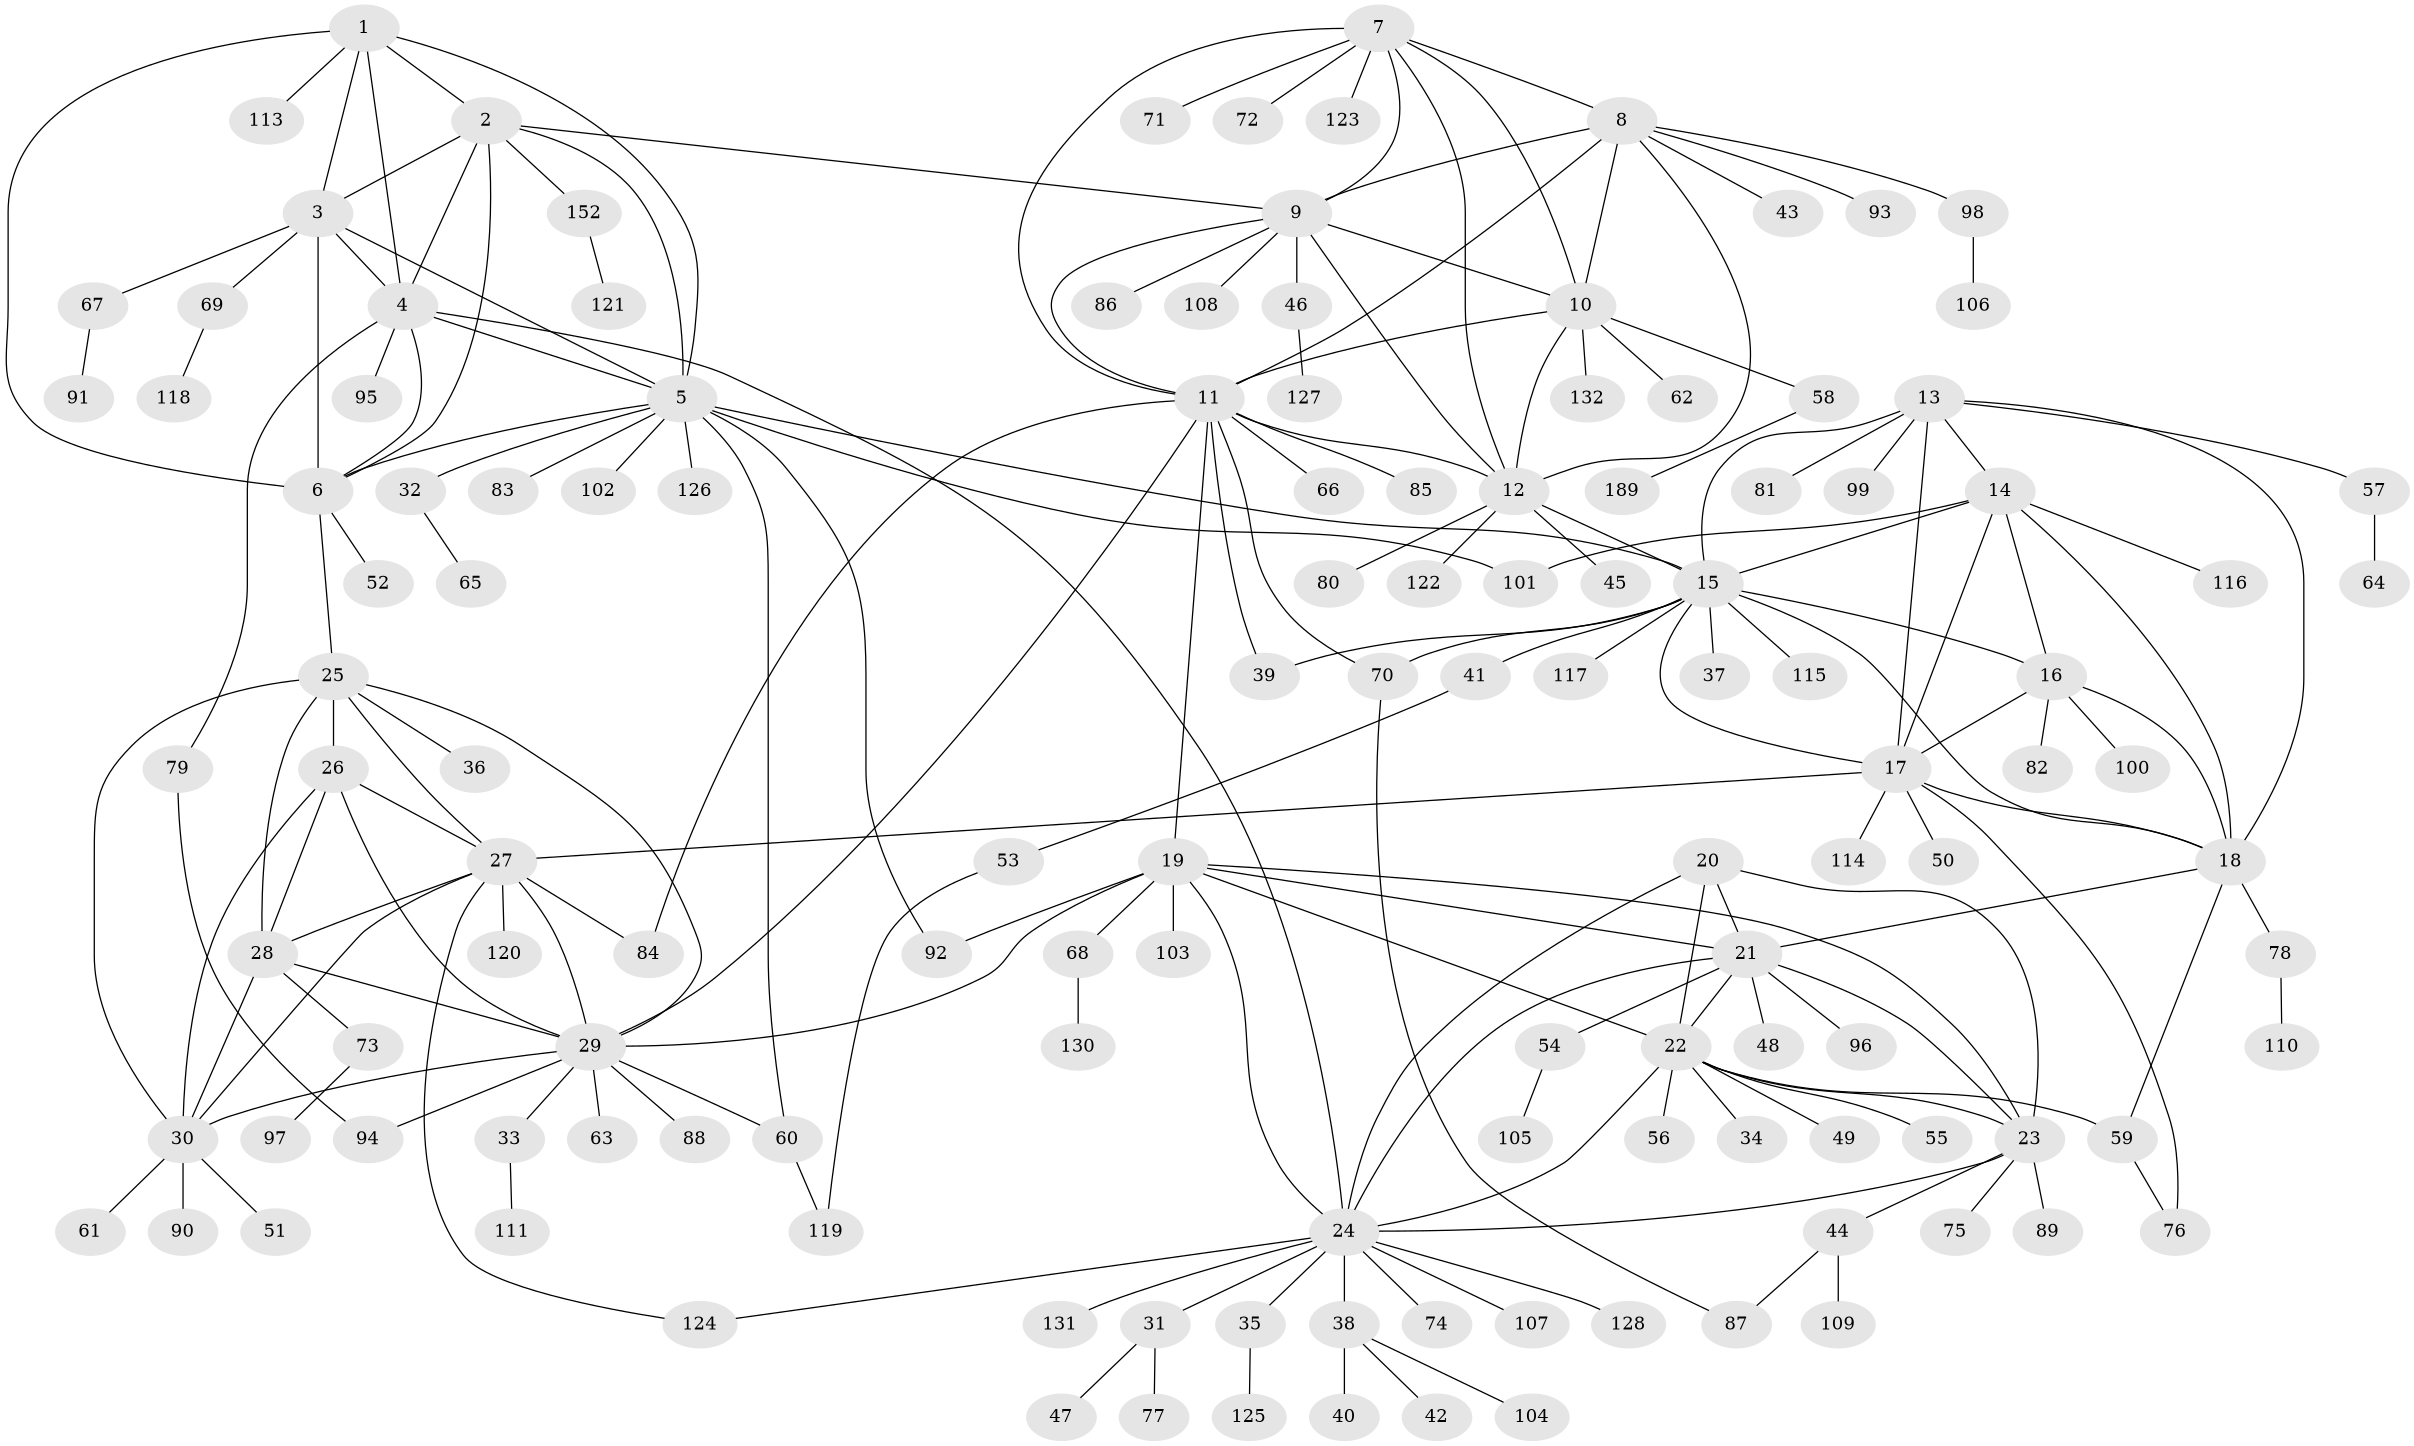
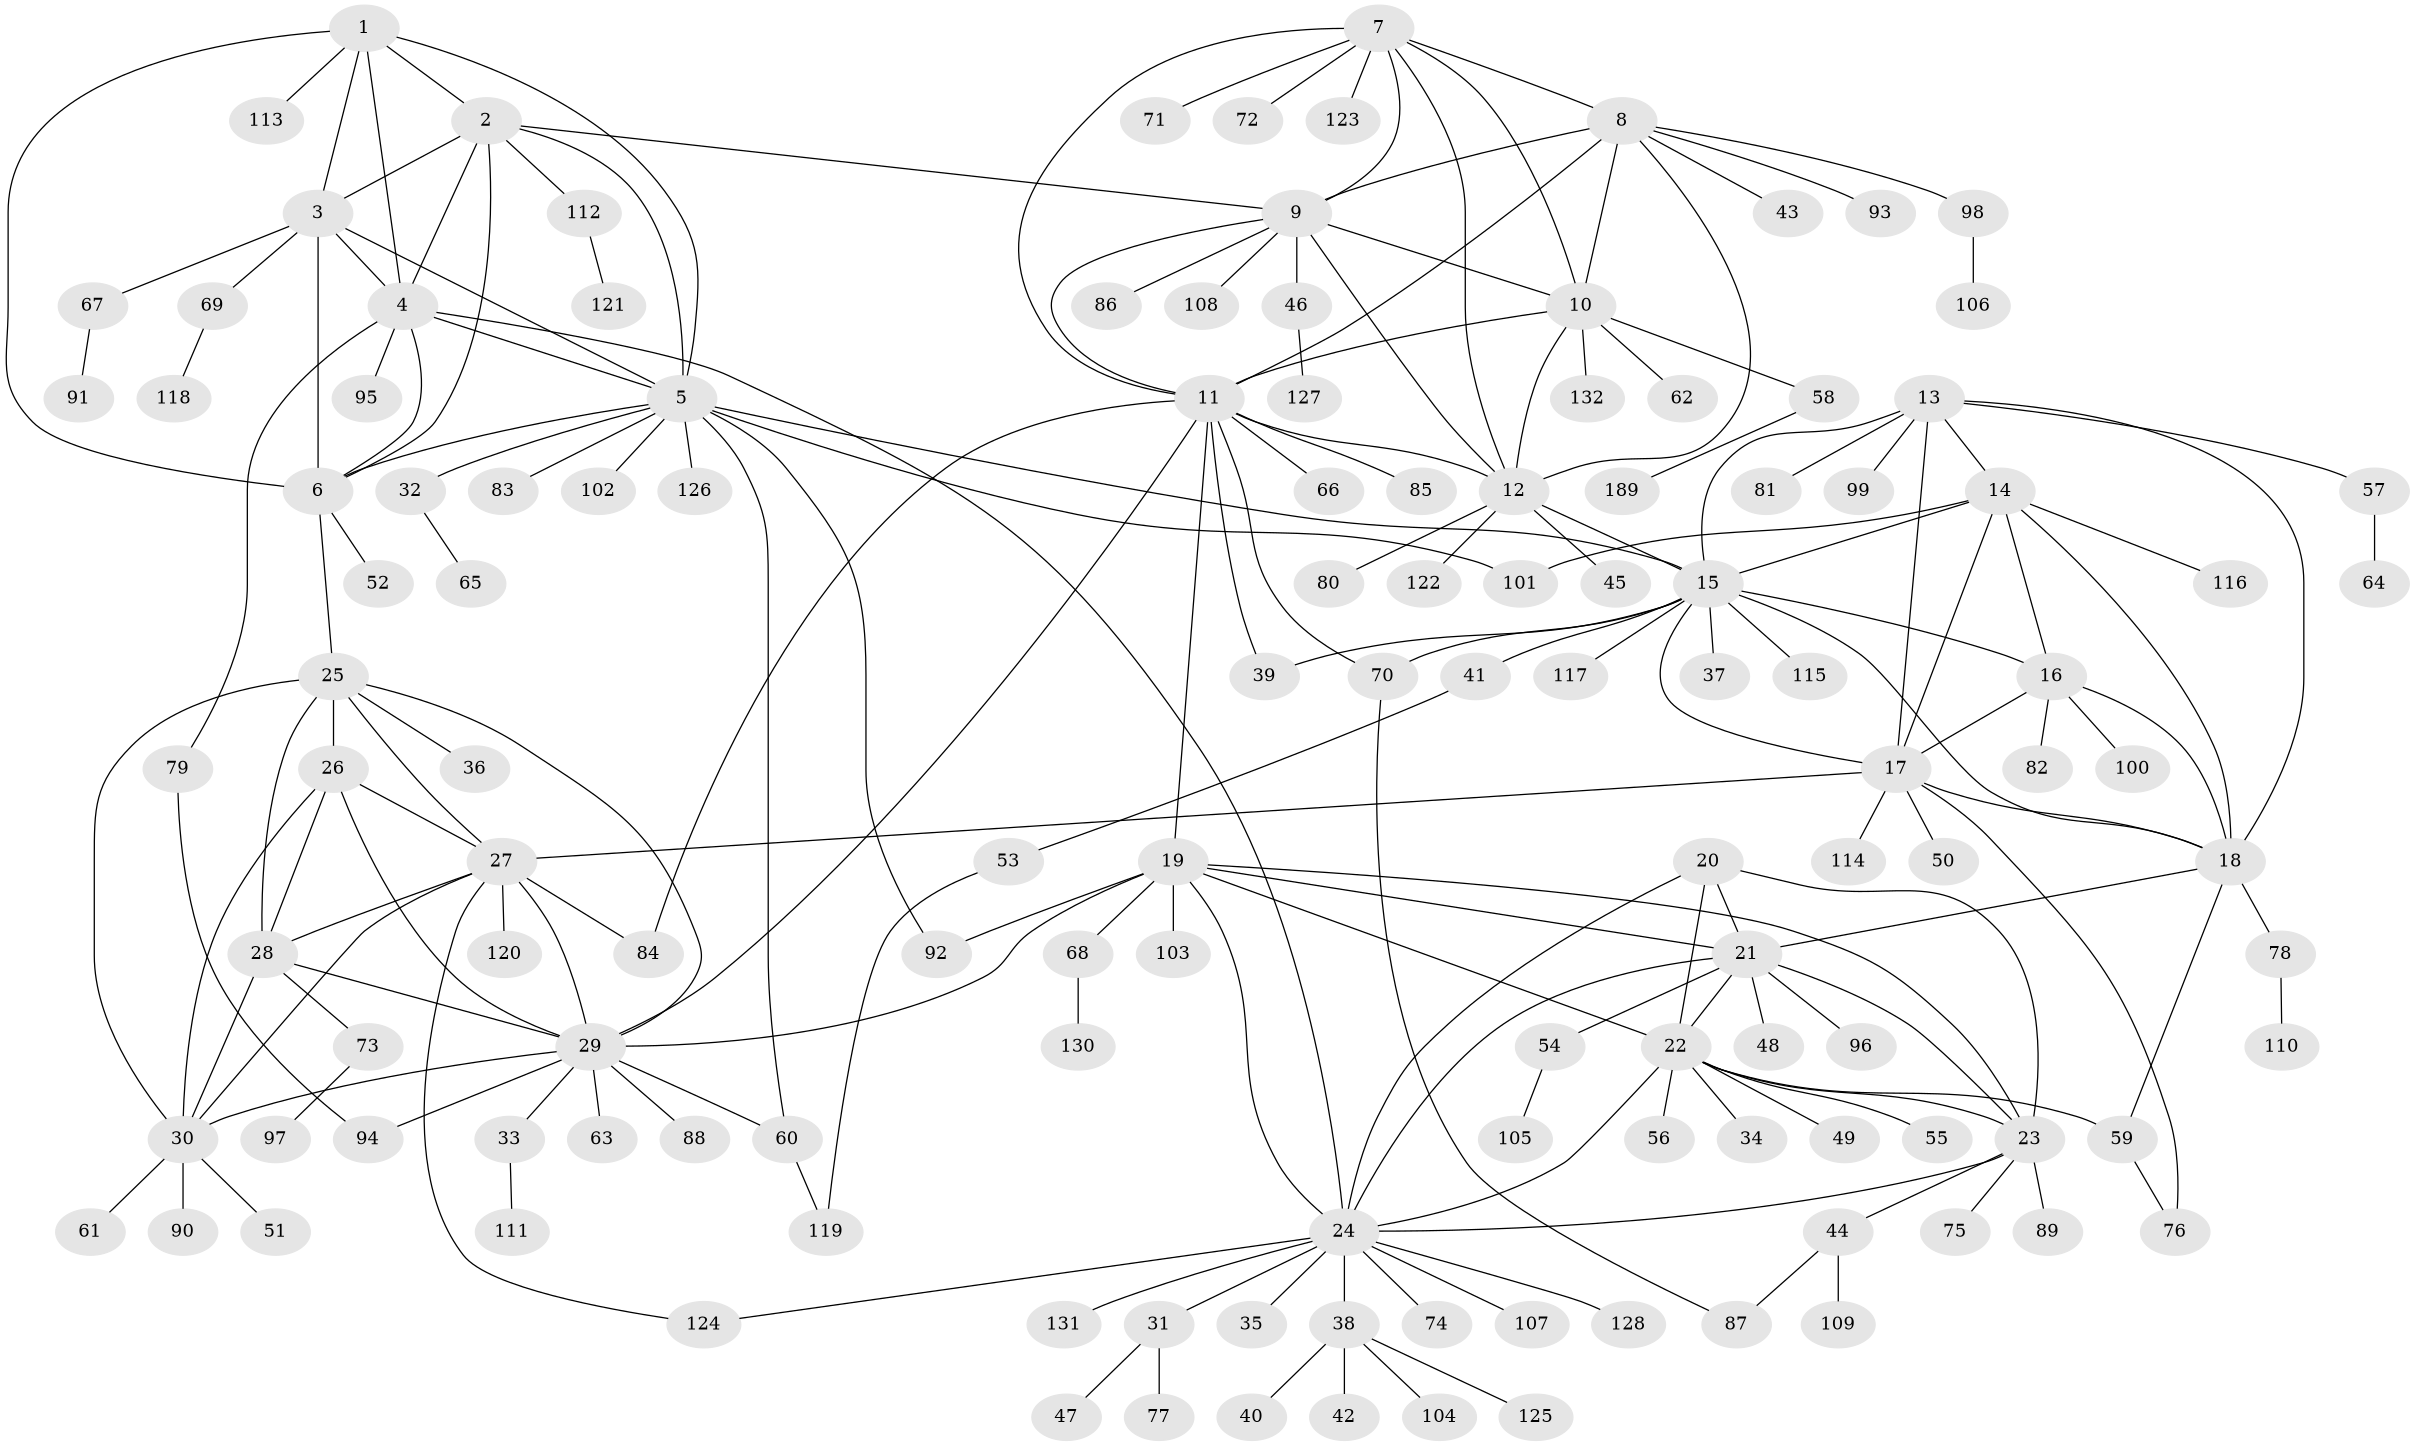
node "152": label "152" -> "112"
edge "35" -- "125": now "38" -- "125"
